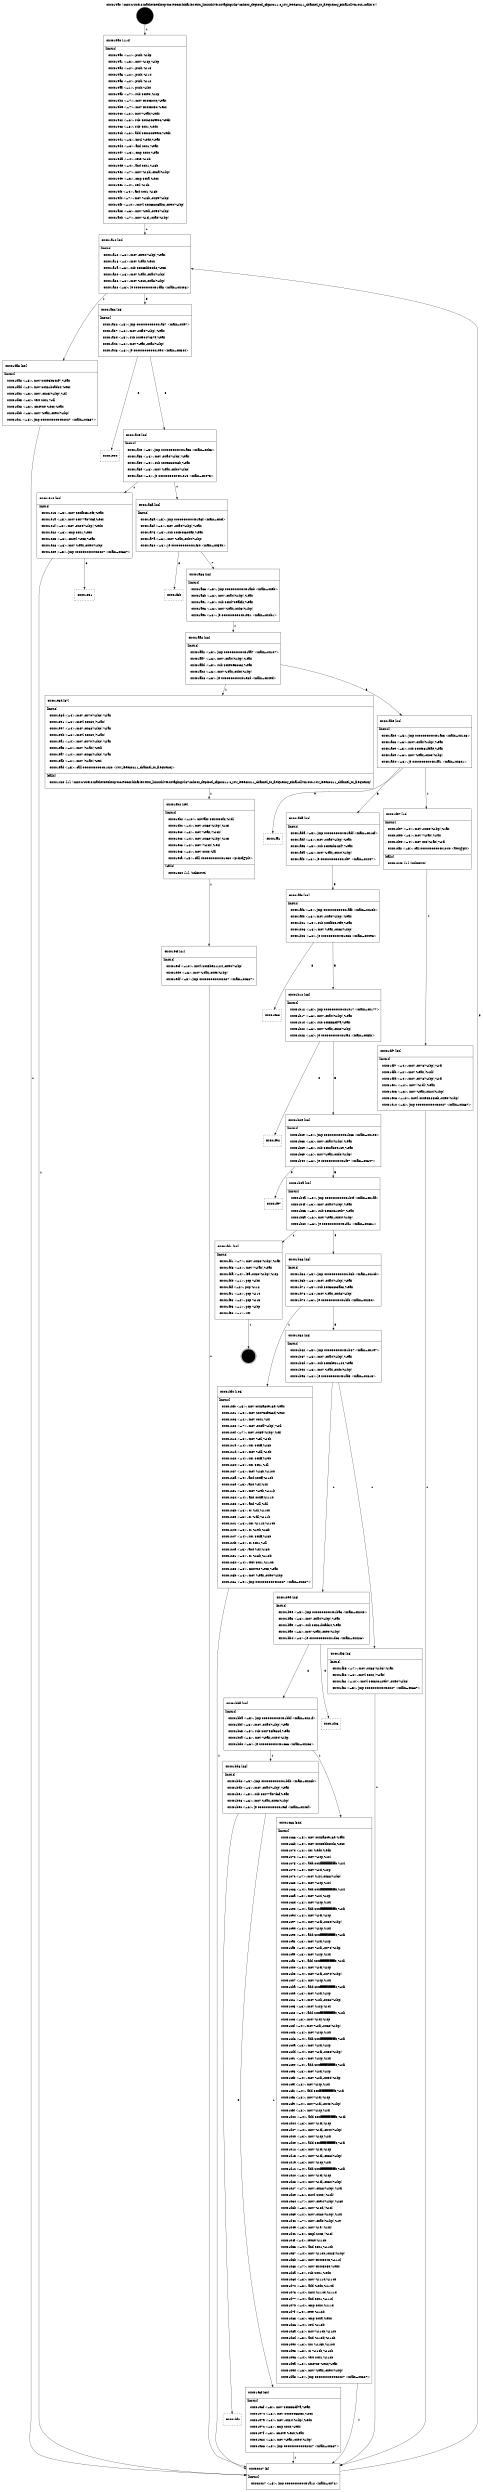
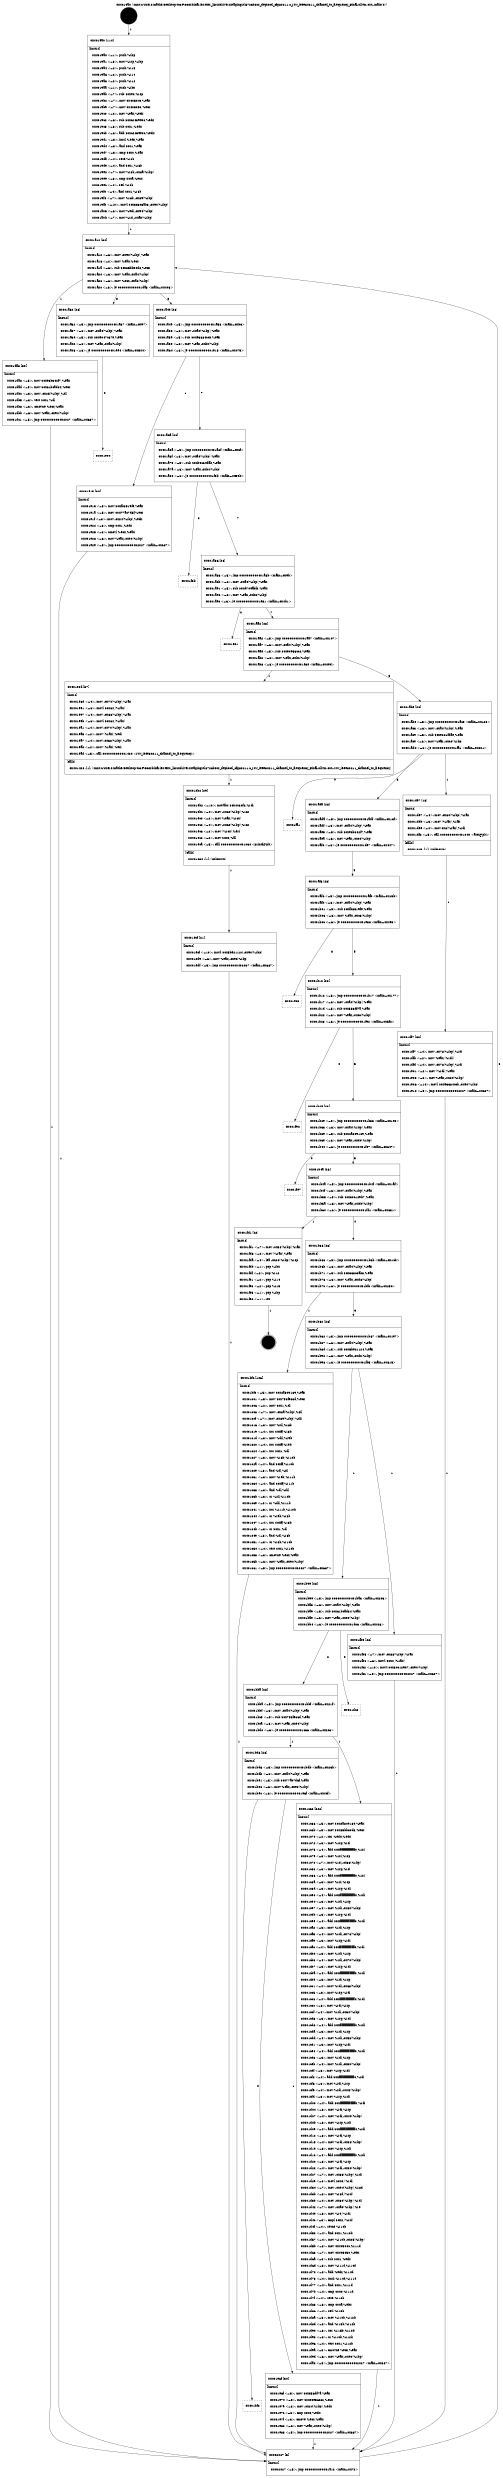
edge "0x401a32 [28]" -> "0x401a4e [28]": now "0x401a12 [32]" -> "0x401a4e [28]"
edge "0x401e15 [30]" -> "0x401e51": now "0x401a86 [28]" -> "0x401e51"
